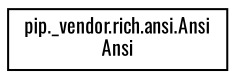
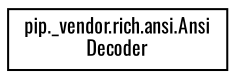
node "pip._vendor.rich.ansi.Ansi Ansi": label "pip._vendor.rich.ansi.Ansi Ansi" -> "pip._vendor.rich.ansi.Ansi Decoder"
